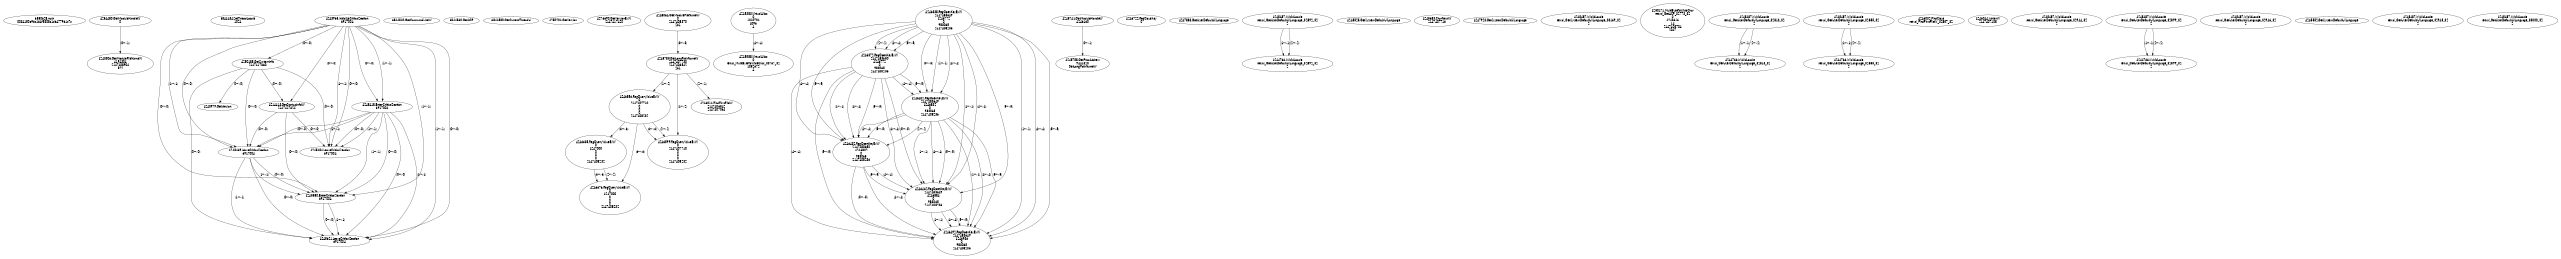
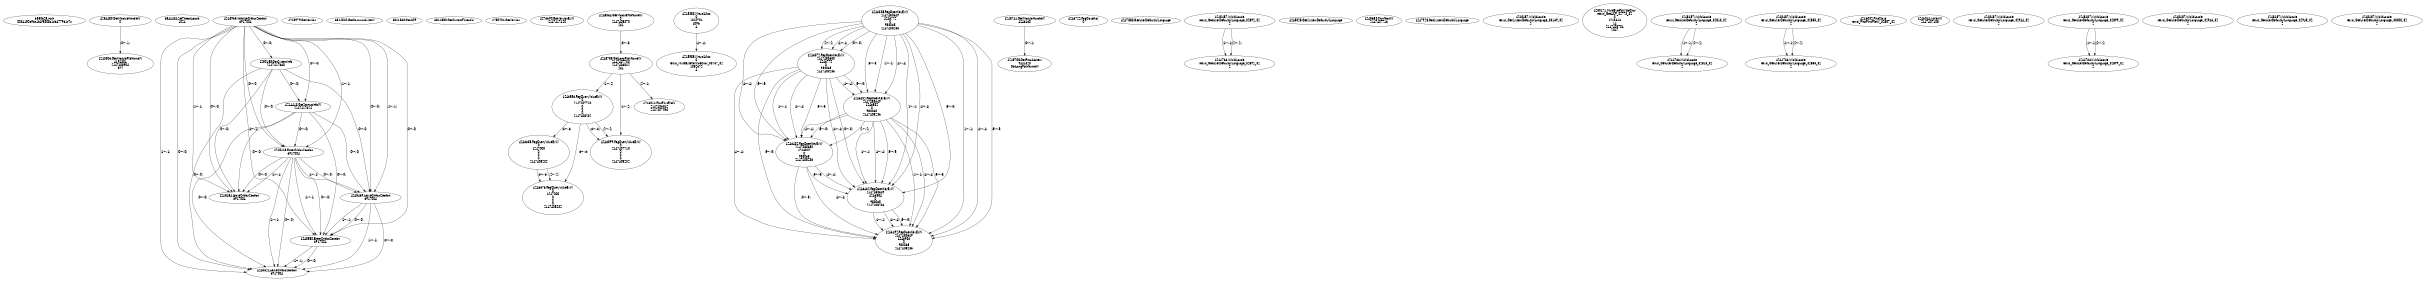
node "4245552.GetSystemDefaultUILanguage": removed
edge "4250188.GetSystemInfo 2147417660" -> "4243979.GetVersion": now "4250188.GetSystemInfo 2147417660" -> "4245418.EnterCriticalSection 6917004"
edge "4214413.GetStartupInfoW 2147417624" -> "4245418.EnterCriticalSection 6917004": added, label "(0-->0)"
edge "4214413.GetStartupInfoW 2147417624" -> "4245621.LeaveCriticalSection 6917004": added, label "(0-->0)"
